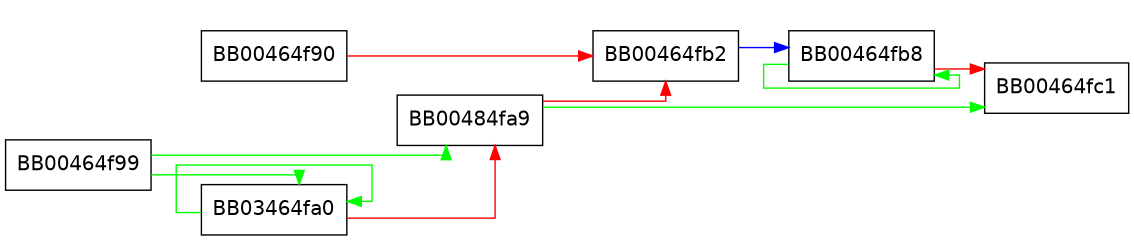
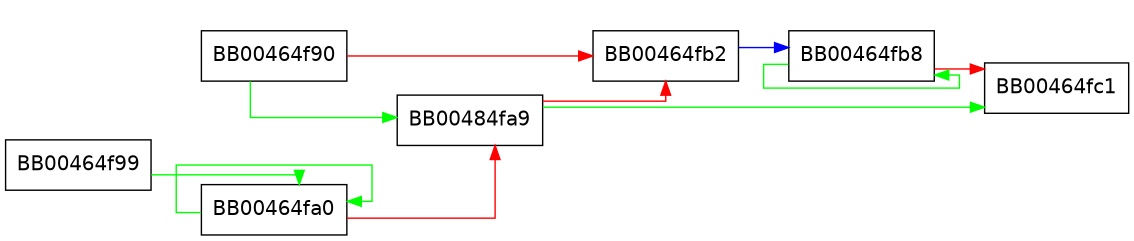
edge "BB00464f99" -> "BB00484fa9": now "BB00464f90" -> "BB00484fa9"
node "BB03464fa0": label "BB03464fa0" -> "BB00464fa0"
